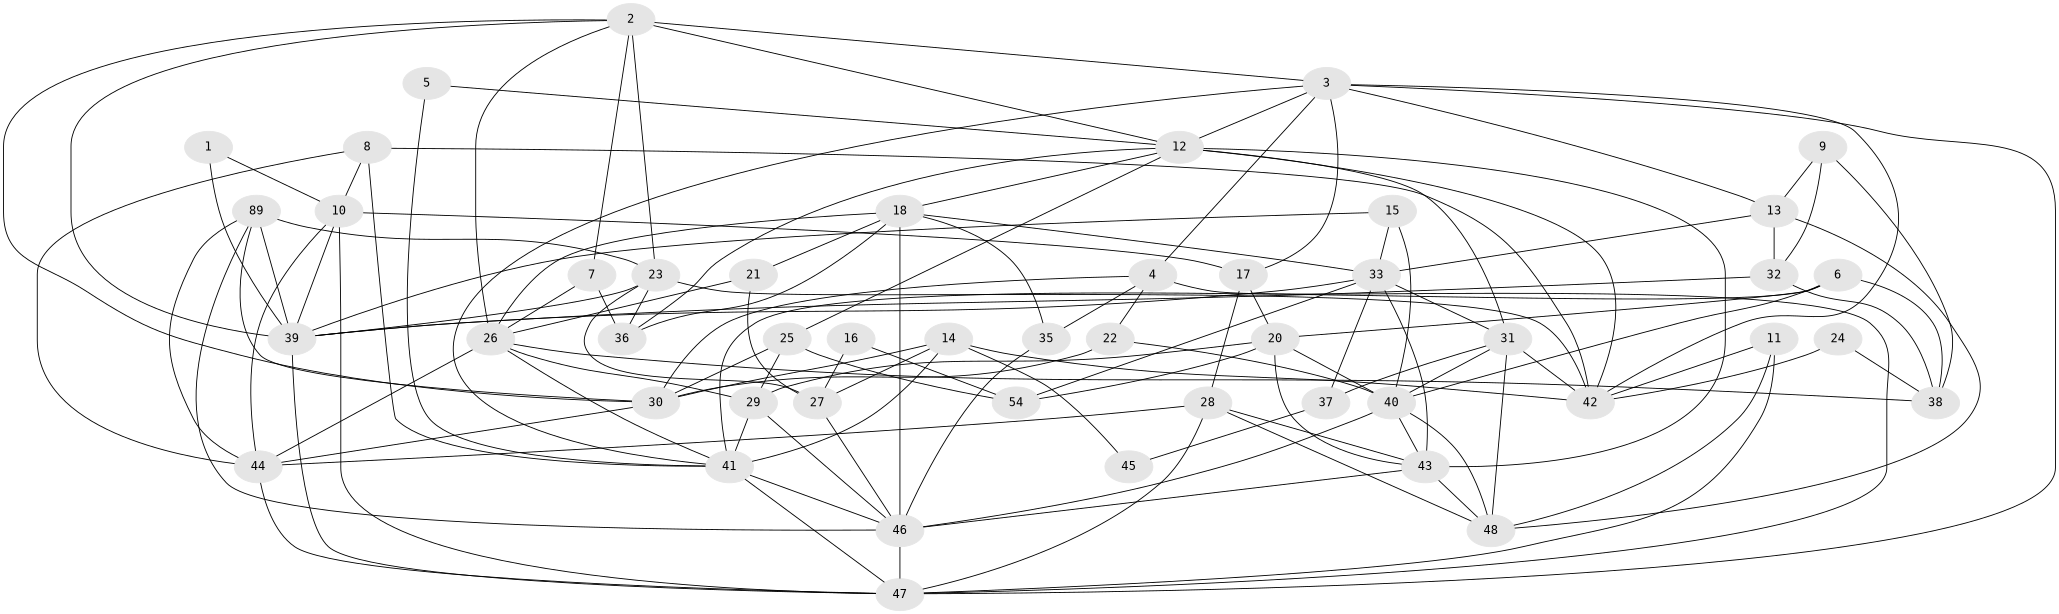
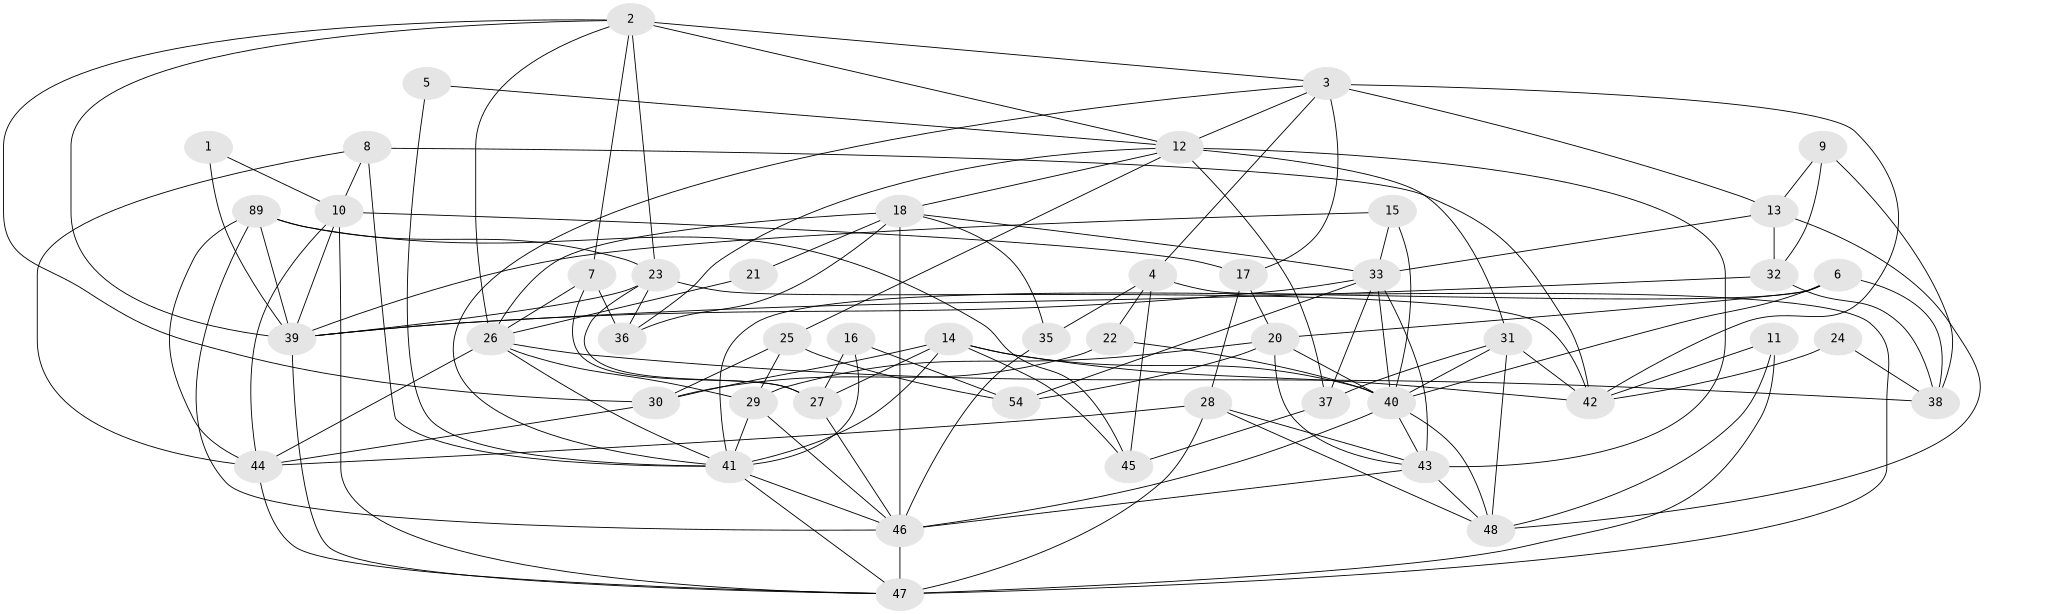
edge "12" -- "42": now "12" -- "37"
edge "4" -- "30": now "4" -- "45"
edge "33" -- "31": now "33" -- "40"
edge "21" -- "27": now "7" -- "27"
edge "14" -- "40": added
edge "89" -- "30": now "89" -- "45"
edge "16" -- "41": added
edge "3" -- "47": removed
